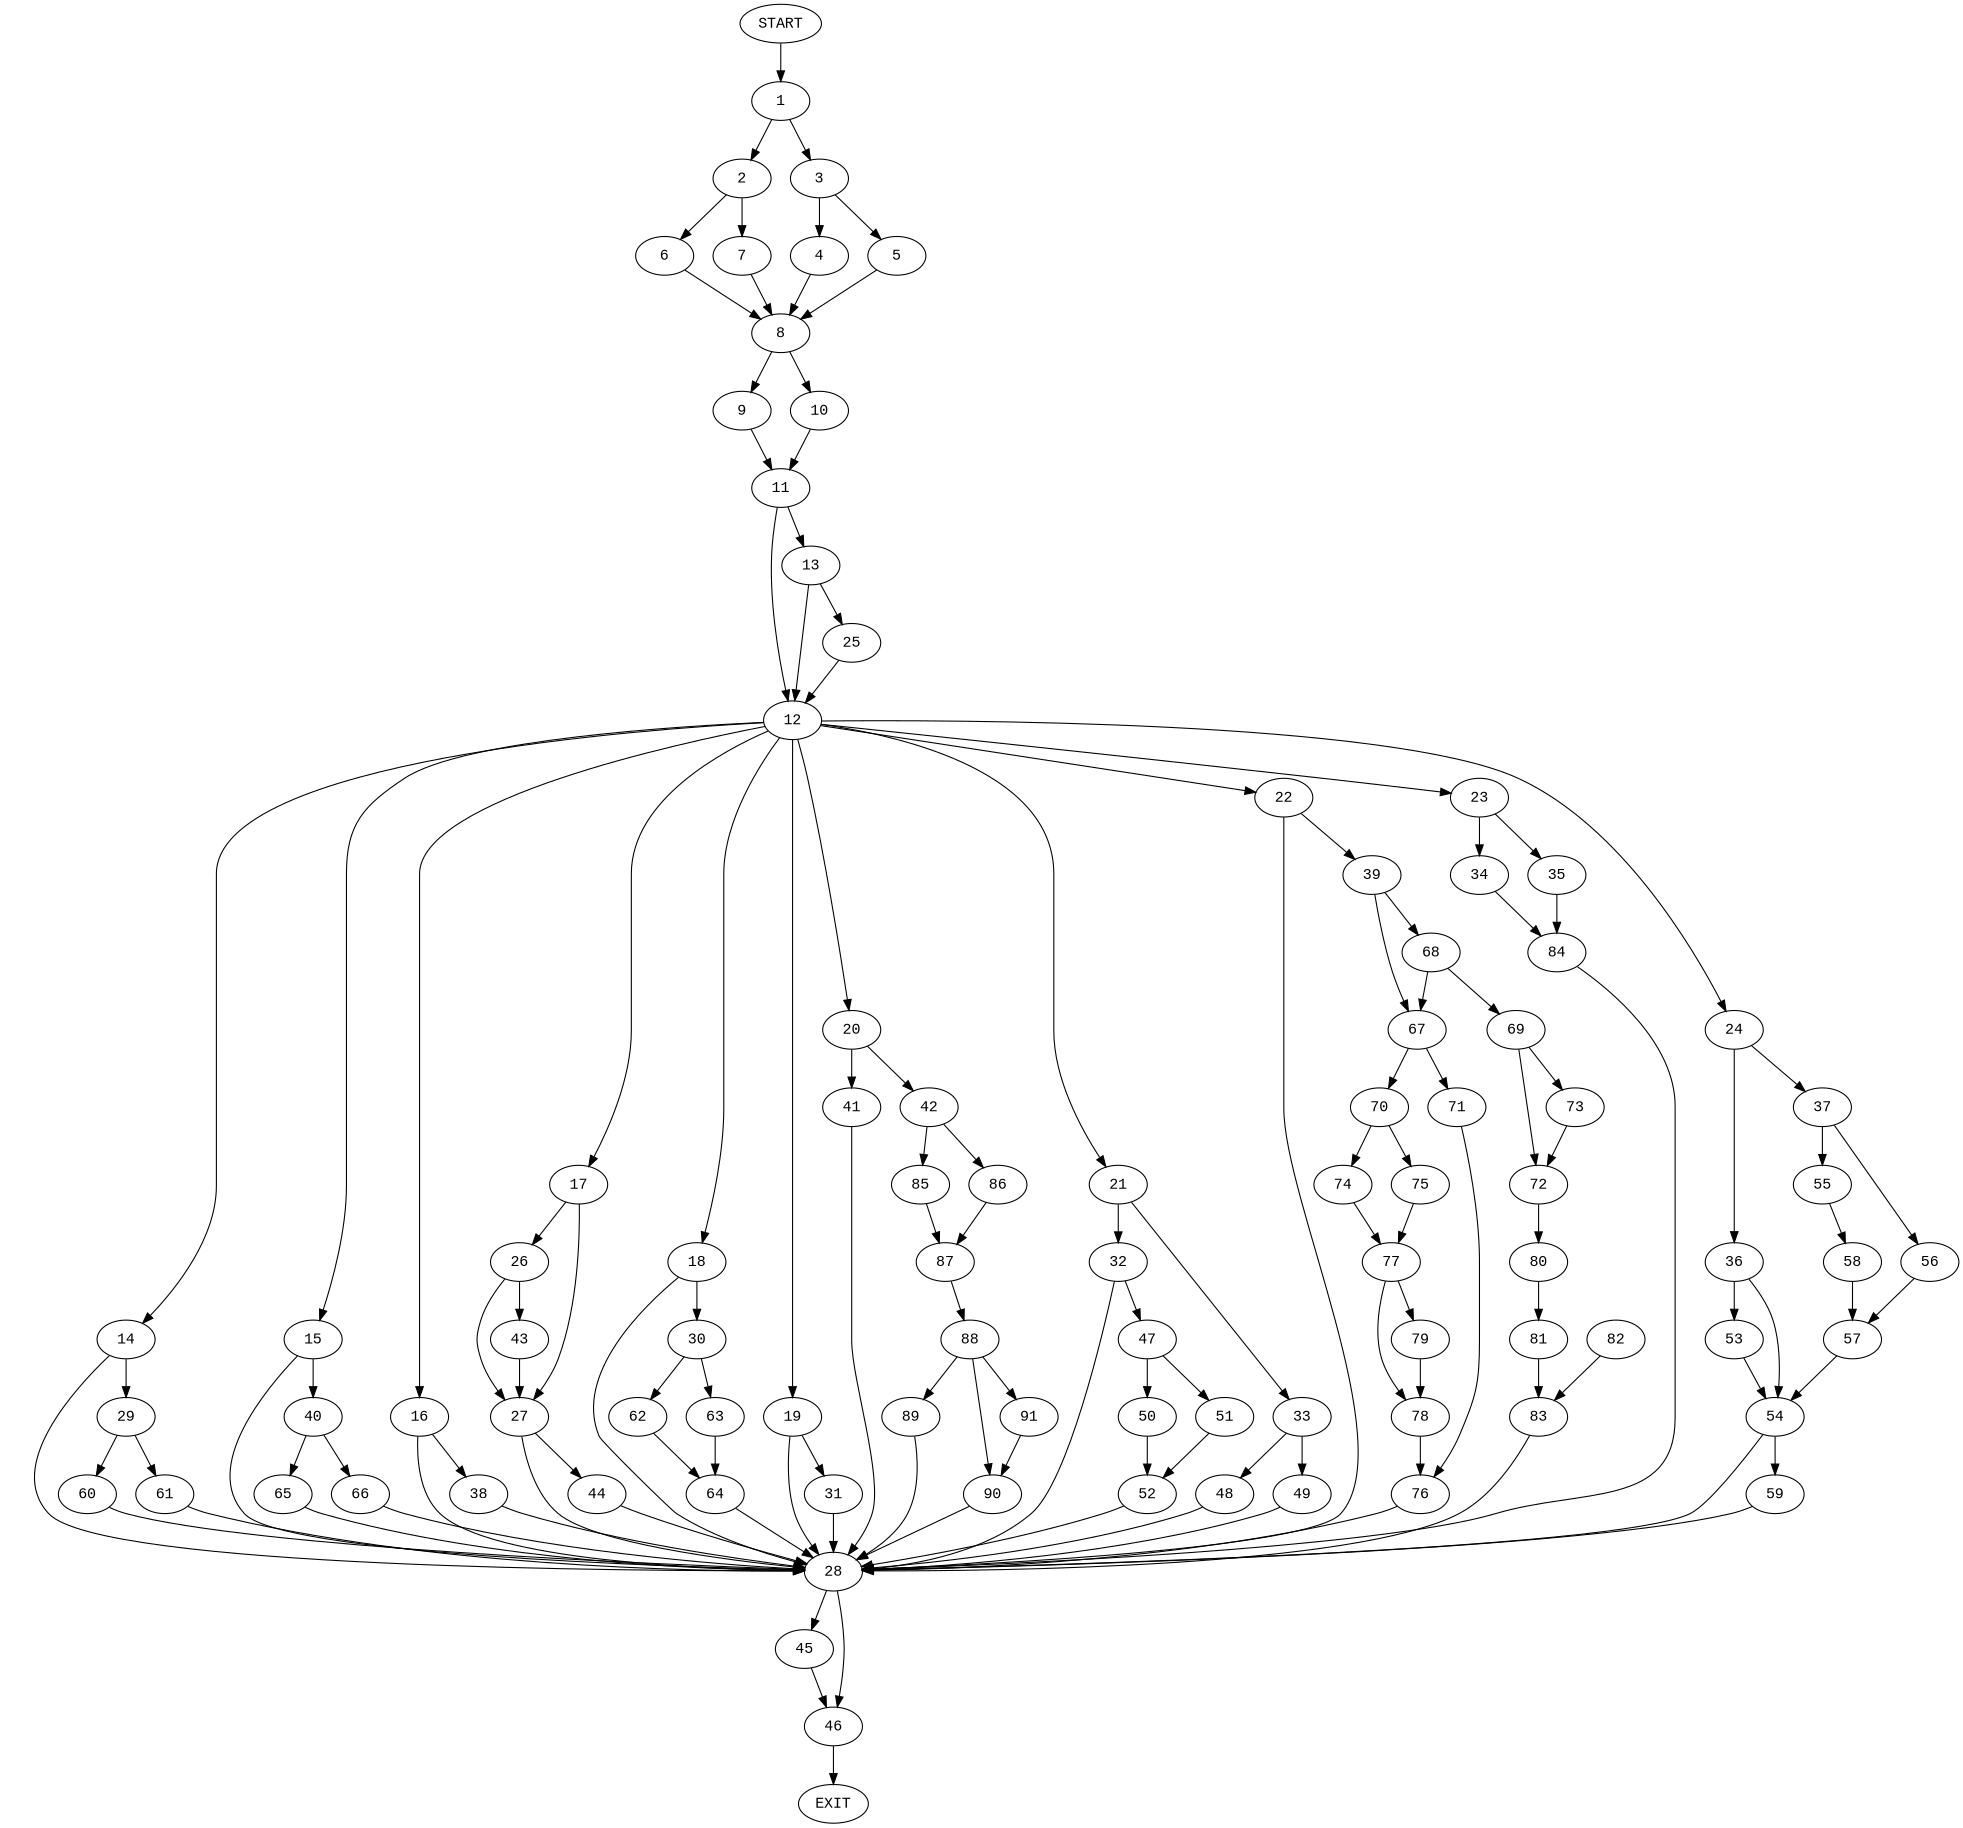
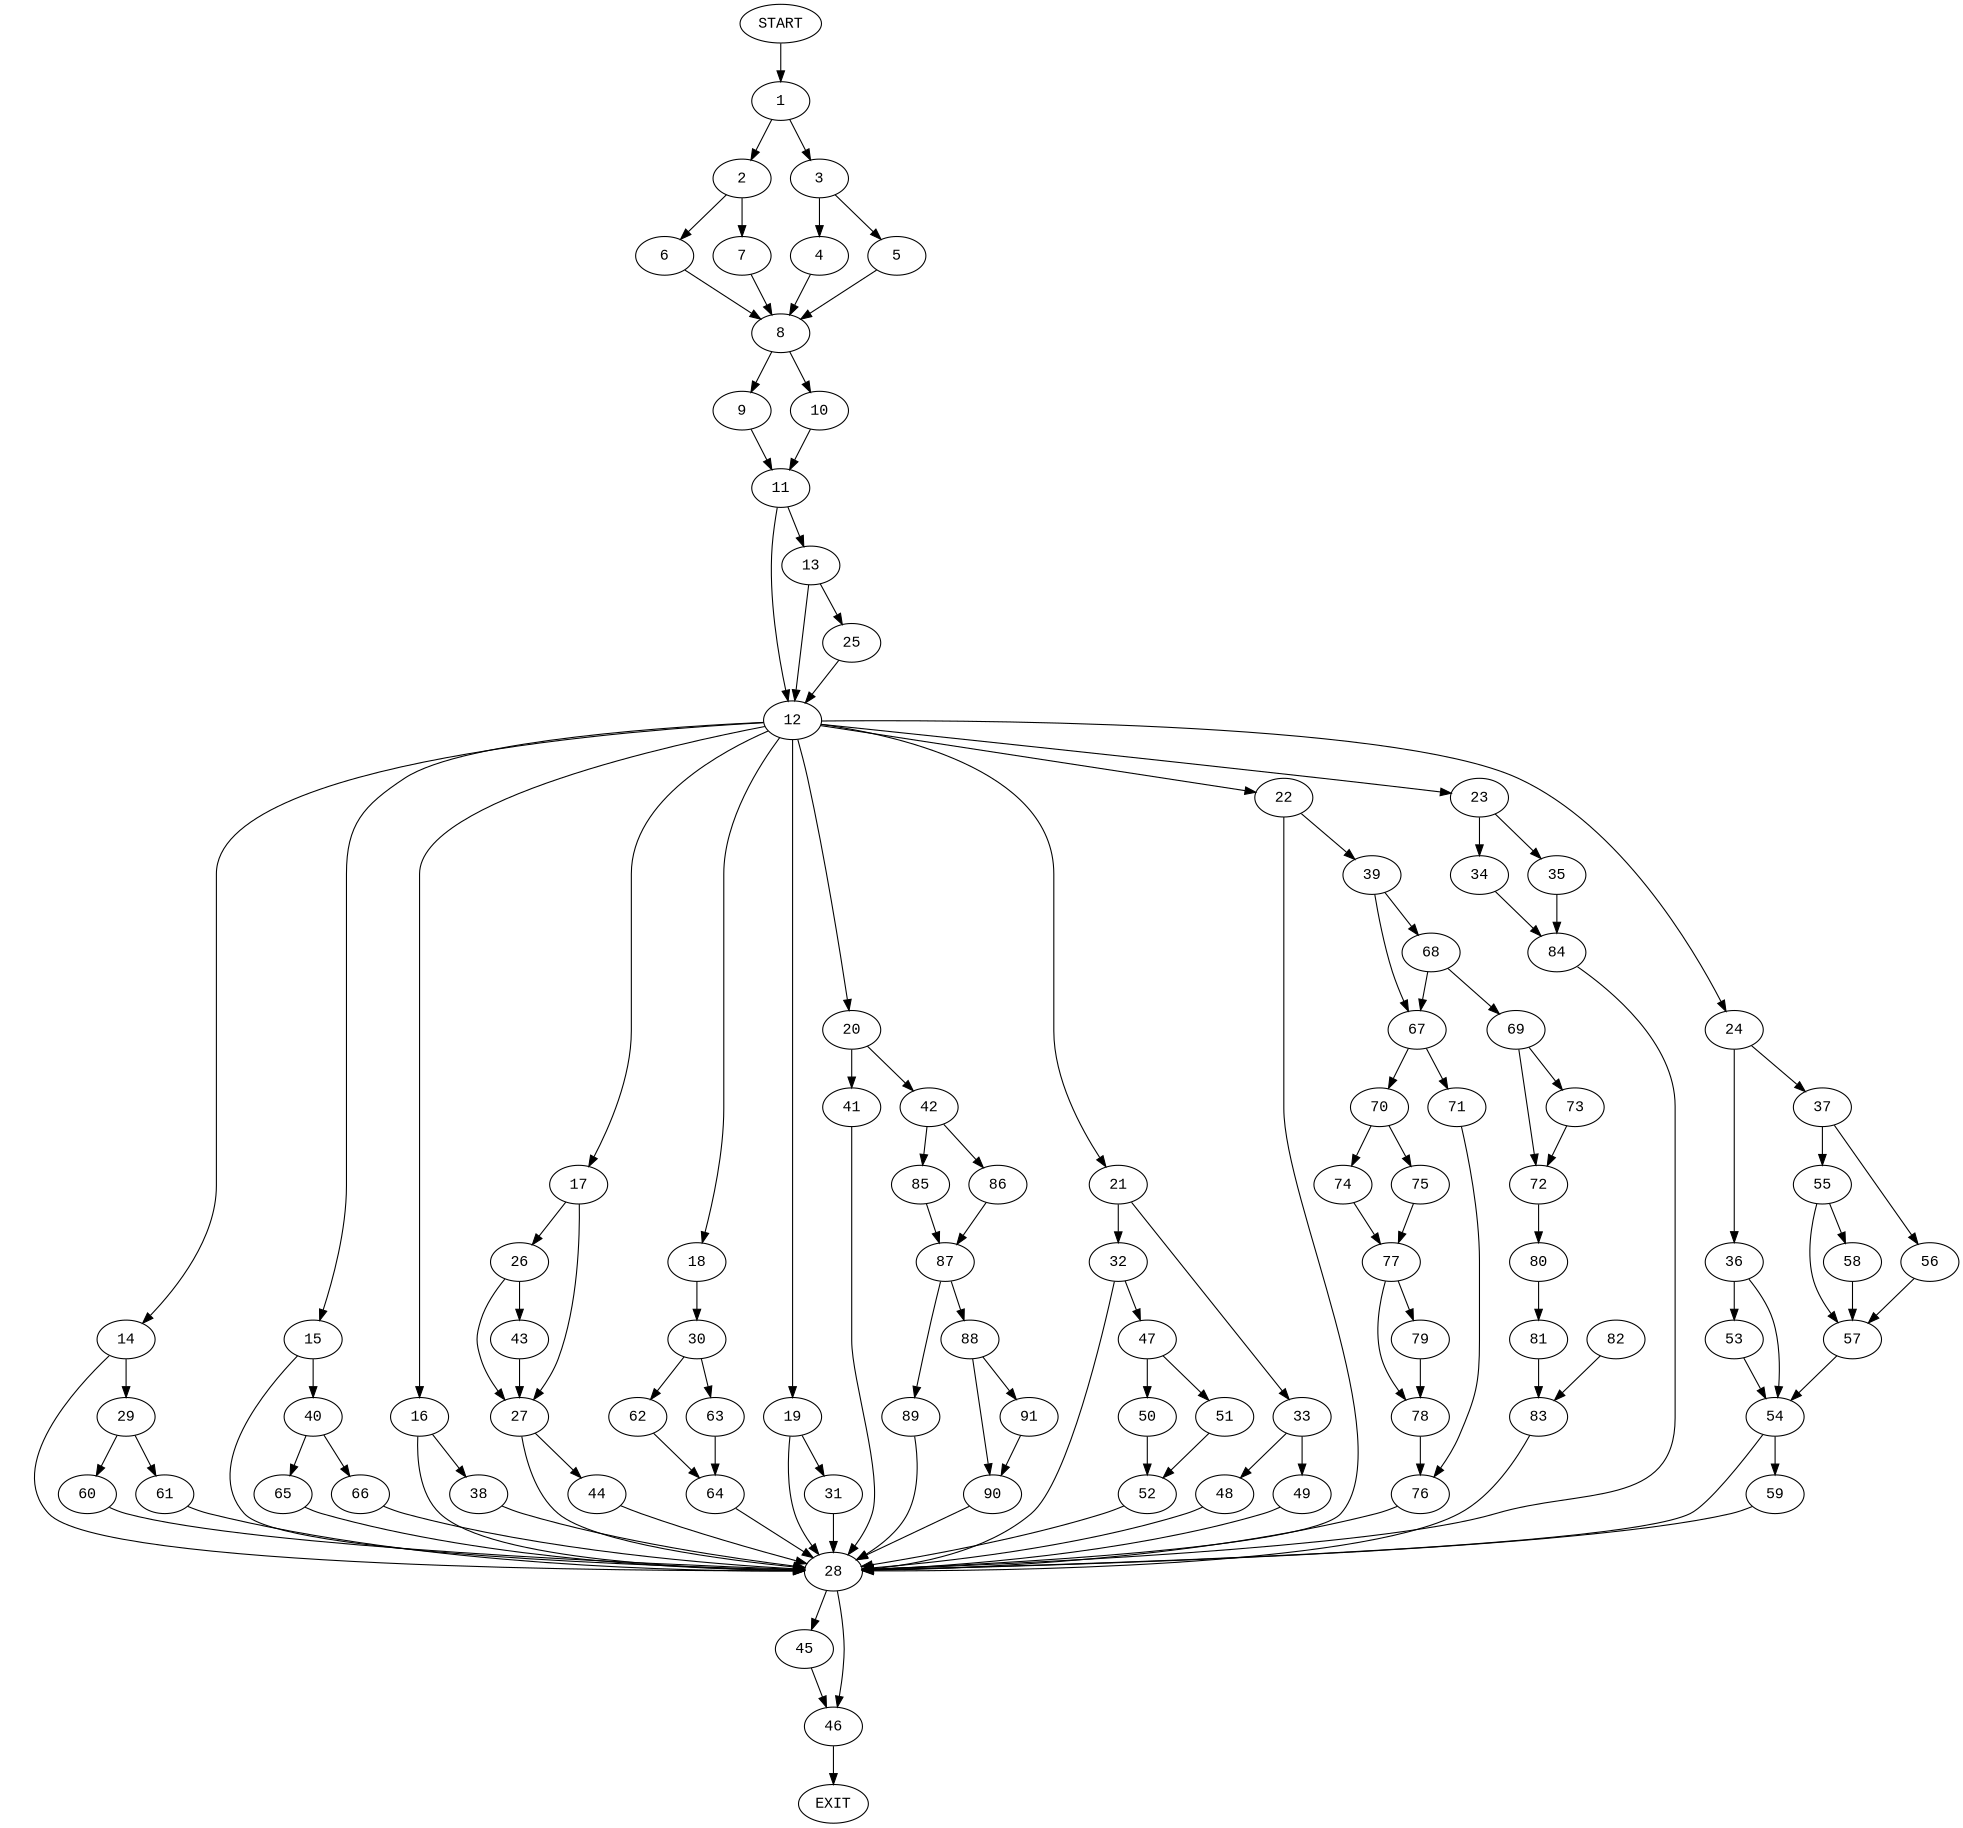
edge "55" -> "57": added
edge "88" -> "89": now "87" -> "89"
edge "18" -> "28": removed
